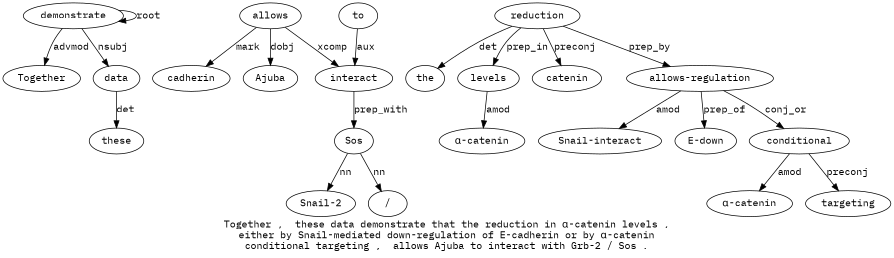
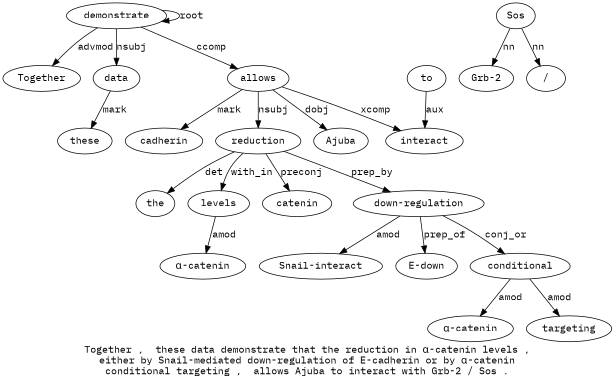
edge "demonstrate" -> "allows": added, label "ccomp"
edge "reduction" -> "levels": label "prep_in" -> "with_in"
node "allows-regulation": label "allows-regulation" -> "down-regulation"
edge "allows" -> "reduction": added, label "nsubj"
edge "interact" -> "Sos": removed, label "prep_with"
edge "data" -> "these": label "det" -> "mark"
edge "conditional" -> "targeting": label "preconj" -> "amod"
node "Snail-2": label "Snail-2" -> "Grb-2"
